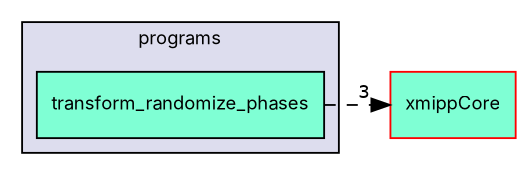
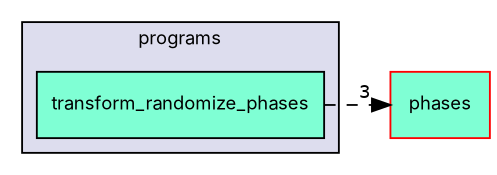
node "xmippCore": label "xmippCore" -> "phases"
